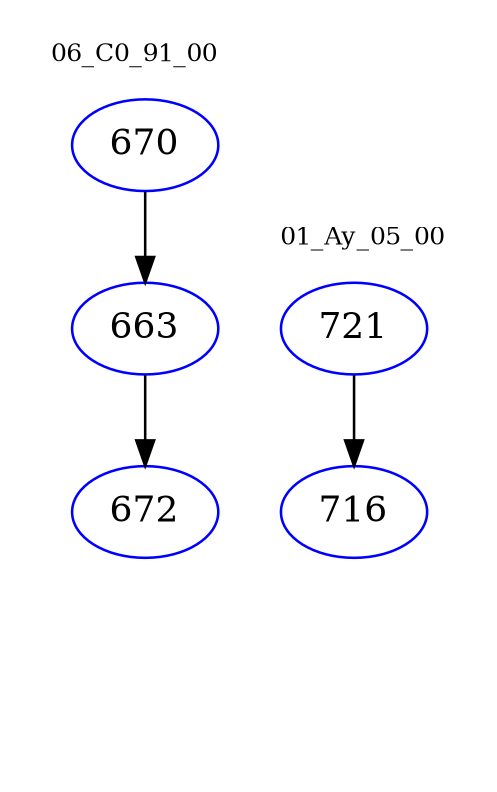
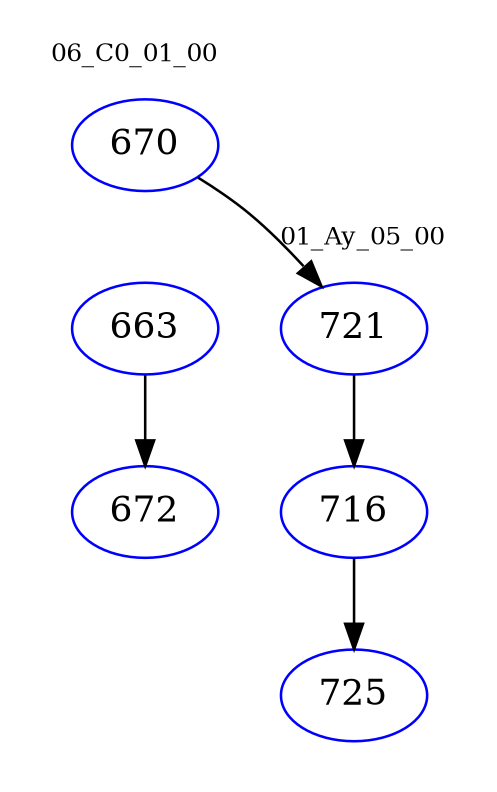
cluster "06_C0_91_00": label "06_C0_91_00" -> "06_C0_01_00"
edge "670" -> "663": now "670" -> "721"
node "725": added
